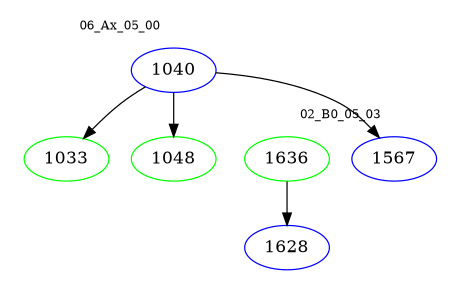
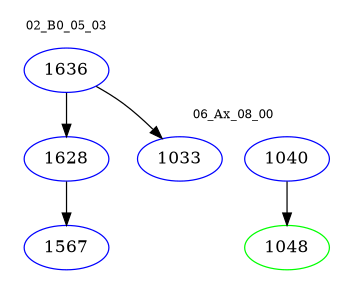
cluster "06_Ax_05_00": label "06_Ax_05_00" -> "06_Ax_08_00"
edge "1040" -> "1567": now "1628" -> "1567"
edge "1040" -> "1033": now "1636" -> "1033"
node "1033": color green -> blue
node "1636": color green -> blue
